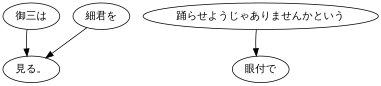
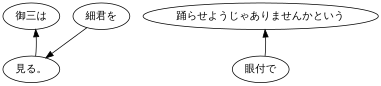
edge "御三は" -> "見る。": reversed
edge "踊らせようじゃありませんかという" -> "眼付で": reversed
